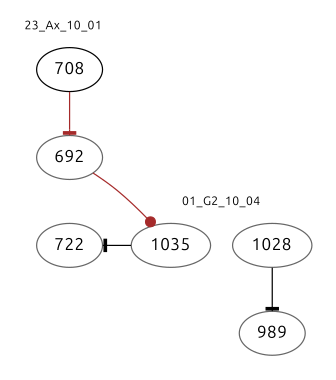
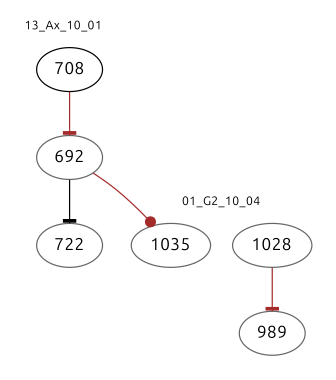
cluster "23_Ax_10_01": label "23_Ax_10_01" -> "13_Ax_10_01"
edge "1035" -> "722": now "692" -> "722"
edge "1028" -> "989": color black -> brown
